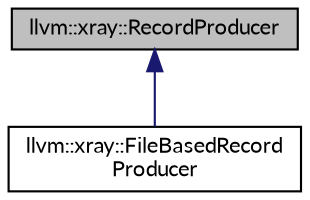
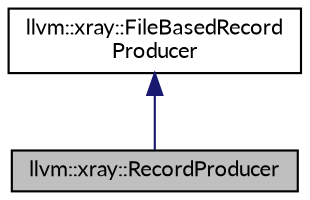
edge "llvm::xray::FileBasedRecord Producer" -> "llvm::xray::RecordProducer": reversed
